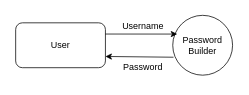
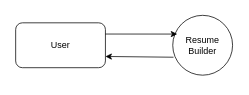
node "Username": removed
node "Password Builder": label "Password Builder" -> "Resume Builder"
node "Password": removed
